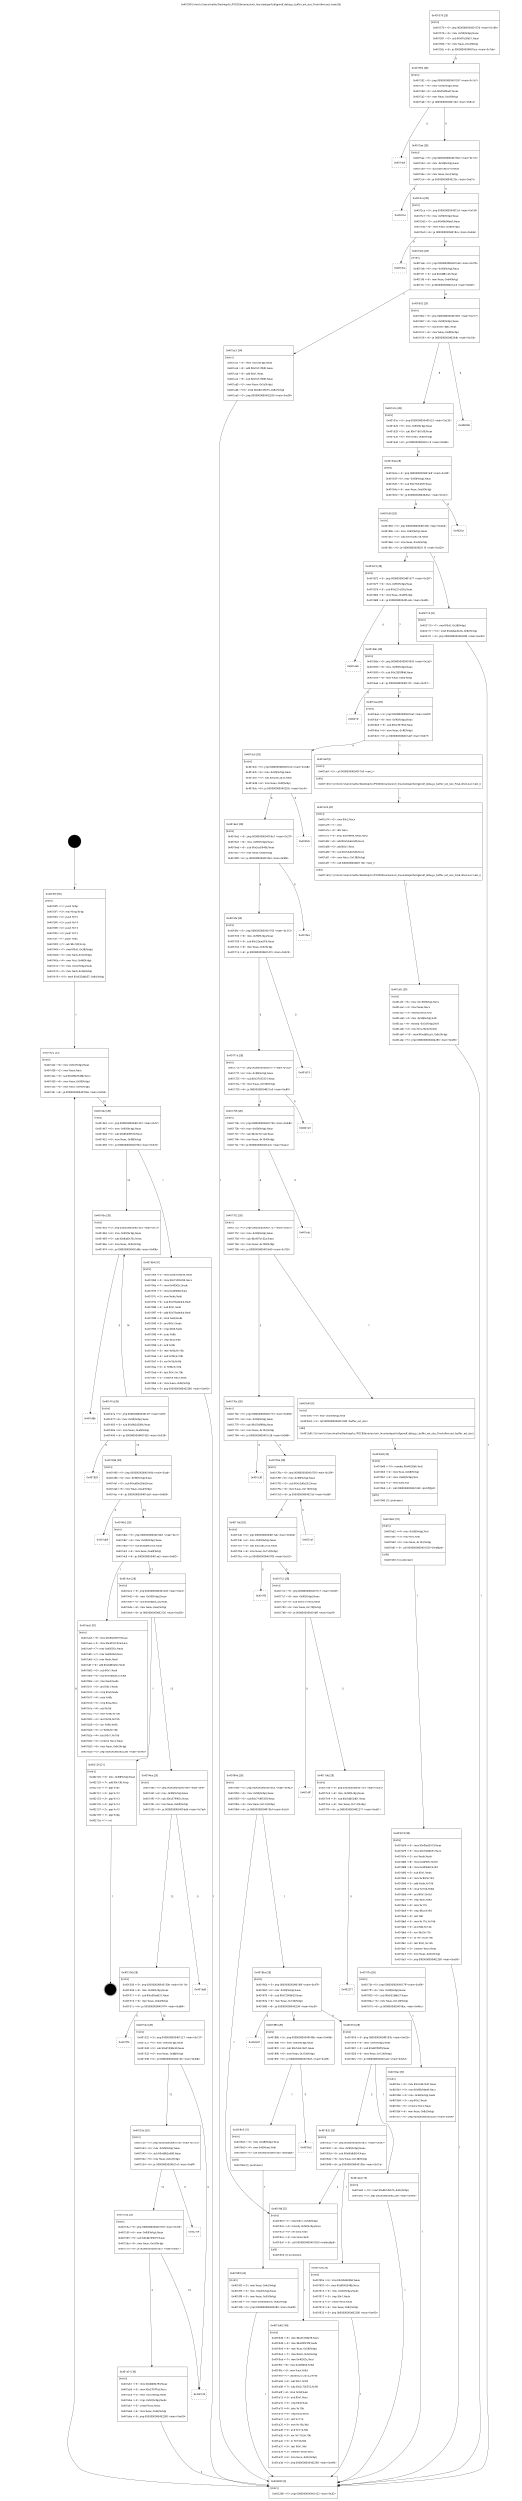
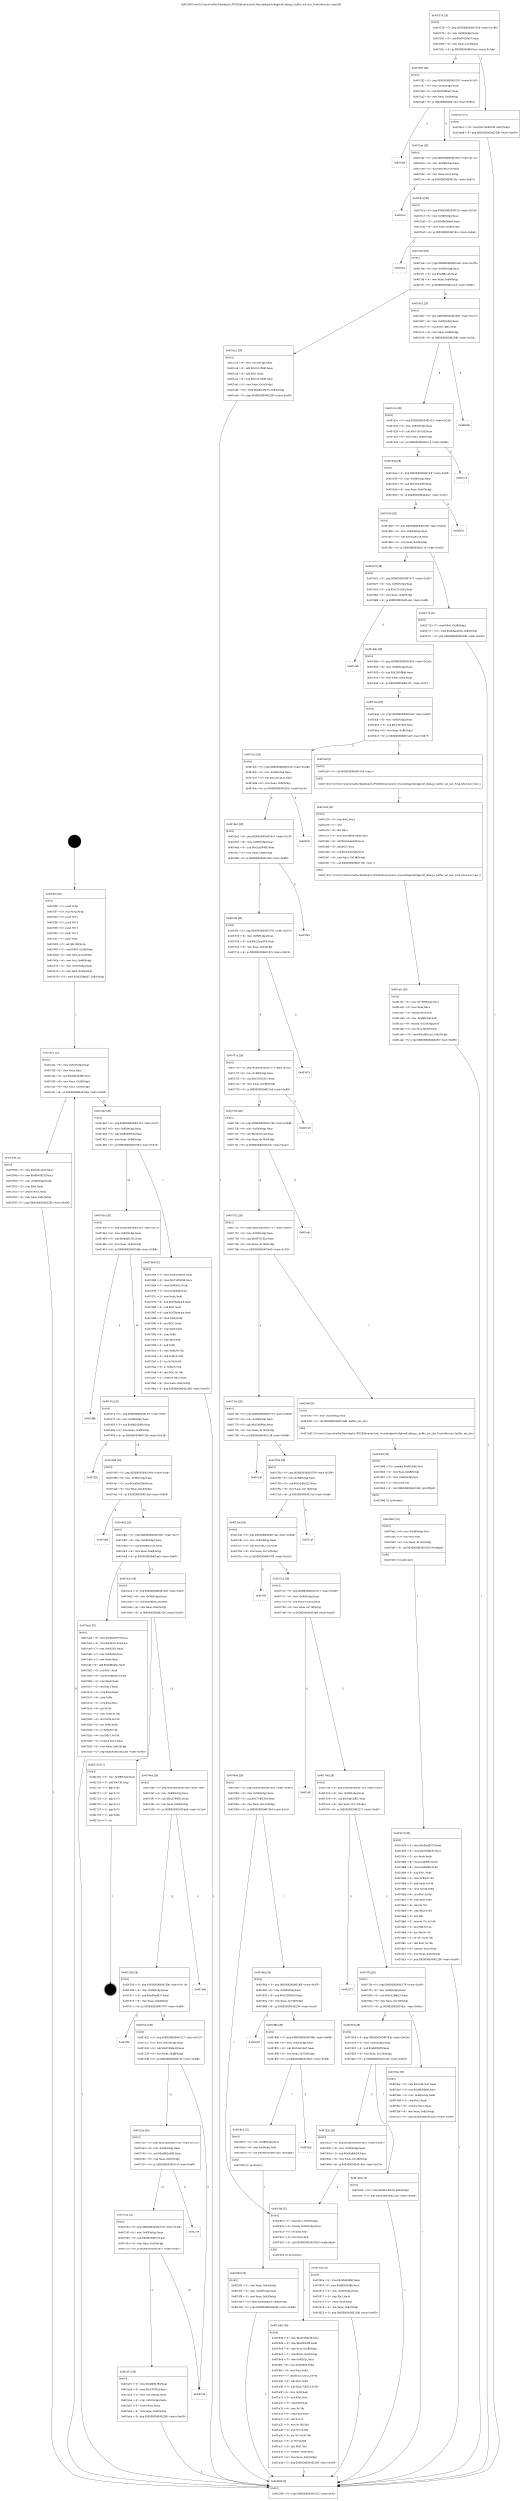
node "0x401bce [15]": added
edge "0x4015ae [28]" -> "0x4015ca [28]": removed, label "9"
edge "0x4015ca [28]" -> "0x4015e6 [28]": removed, label "9"
node "0x401cc3": added
edge "0x401672 [28]" -> "0x40168e [28]": removed, label "7"
node "0x402101": removed
node "0x401946 [30]": added
edge "0x40147a [28]" -> "0x40145e [28]": reversed
edge "0x4021af" -> "0x40178a [28]": reversed
edge "0x4017de [28]" -> "0x4017fa [28]": added, label "5"
edge "0x40186a [28]" -> "0x401816 [28]": now "0x4017fa [28]" -> "0x401816 [28]"
edge "0x401ae5 [91]" -> "0x402280 [5]": added, label "1"
edge "0x401832 [28]" -> "0x40190a [30]": removed, label "1"
edge "0x4019d6 [108]" -> "0x402280 [5]": added, label "1"
